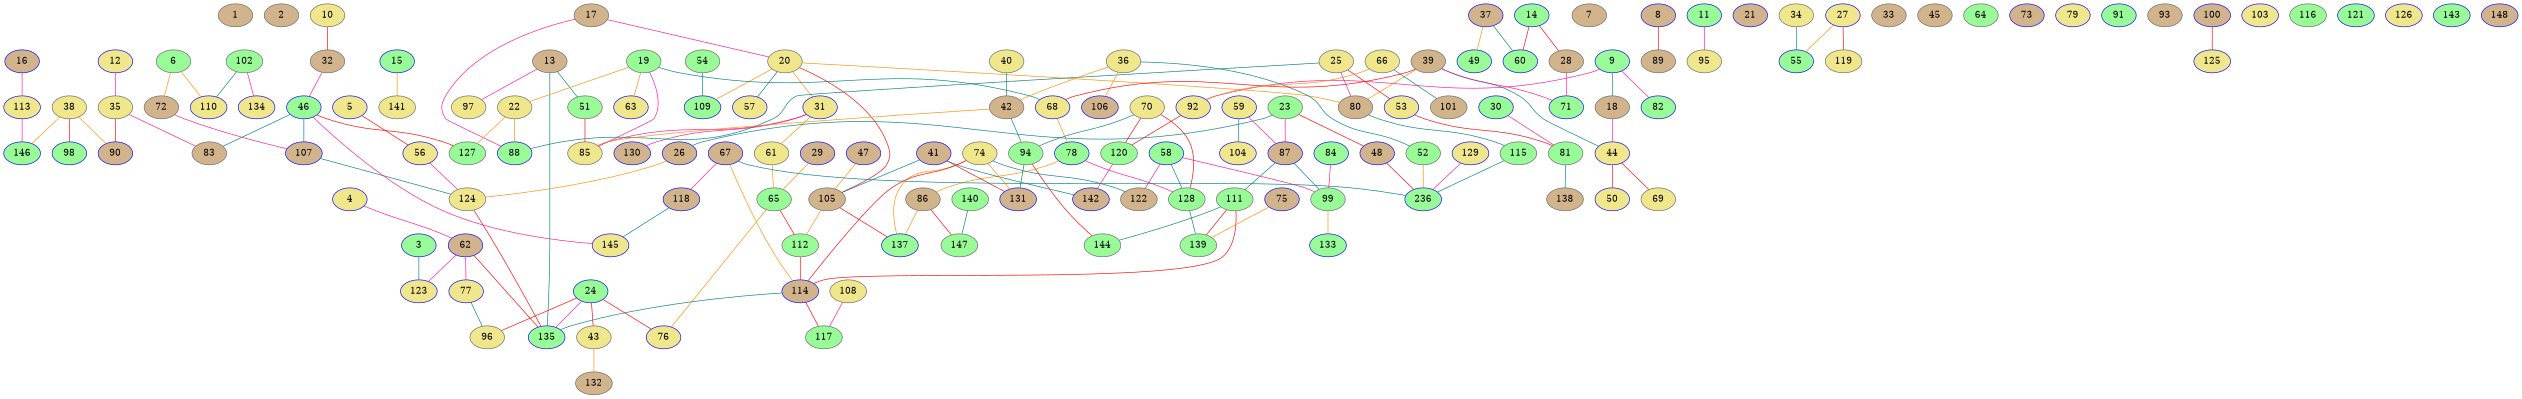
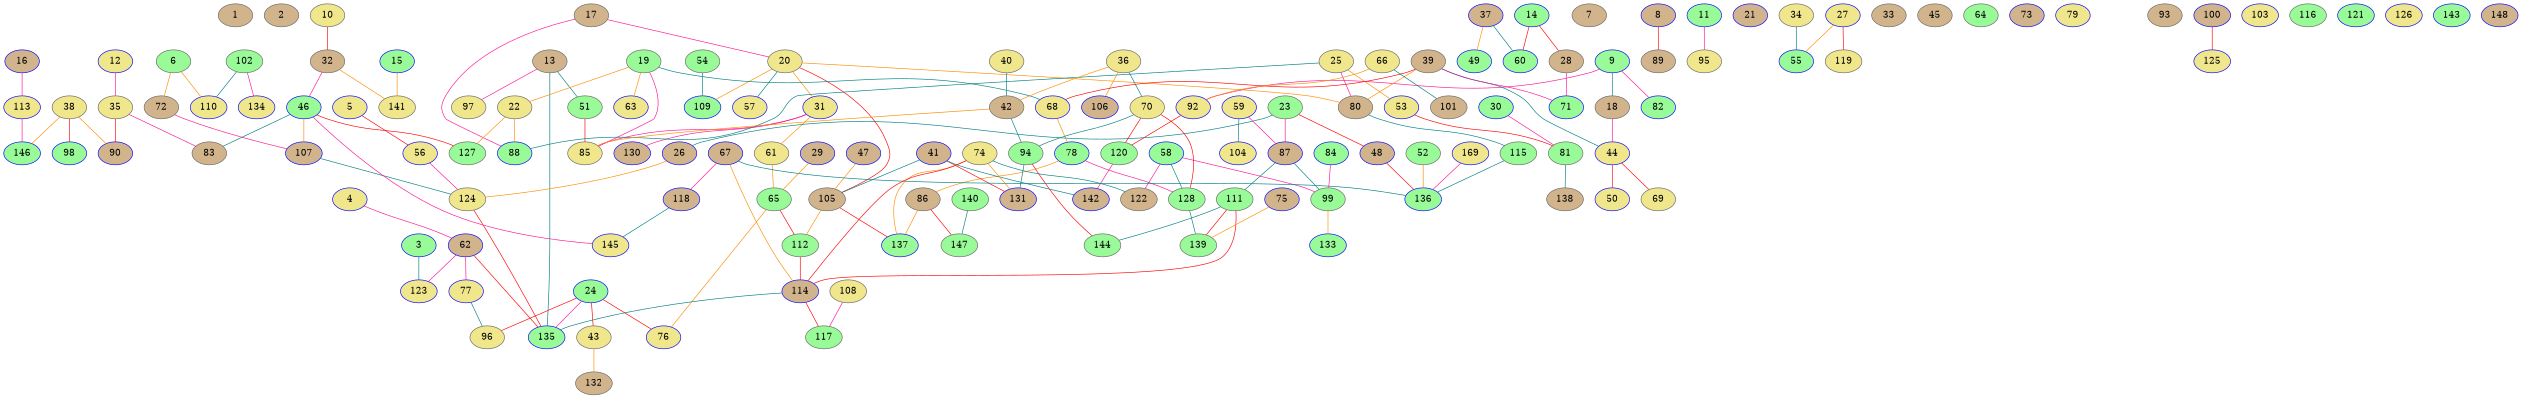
node "91": removed
edge "36" -- "52": now "36" -- "70"
edge "32" -- "141": added
edge "25" -- "53": color red -> darkorange
edge "46" -- "107": color teal -> darkorange
node "129": label "129" -> "169"
node "236": label "236" -> "136"
